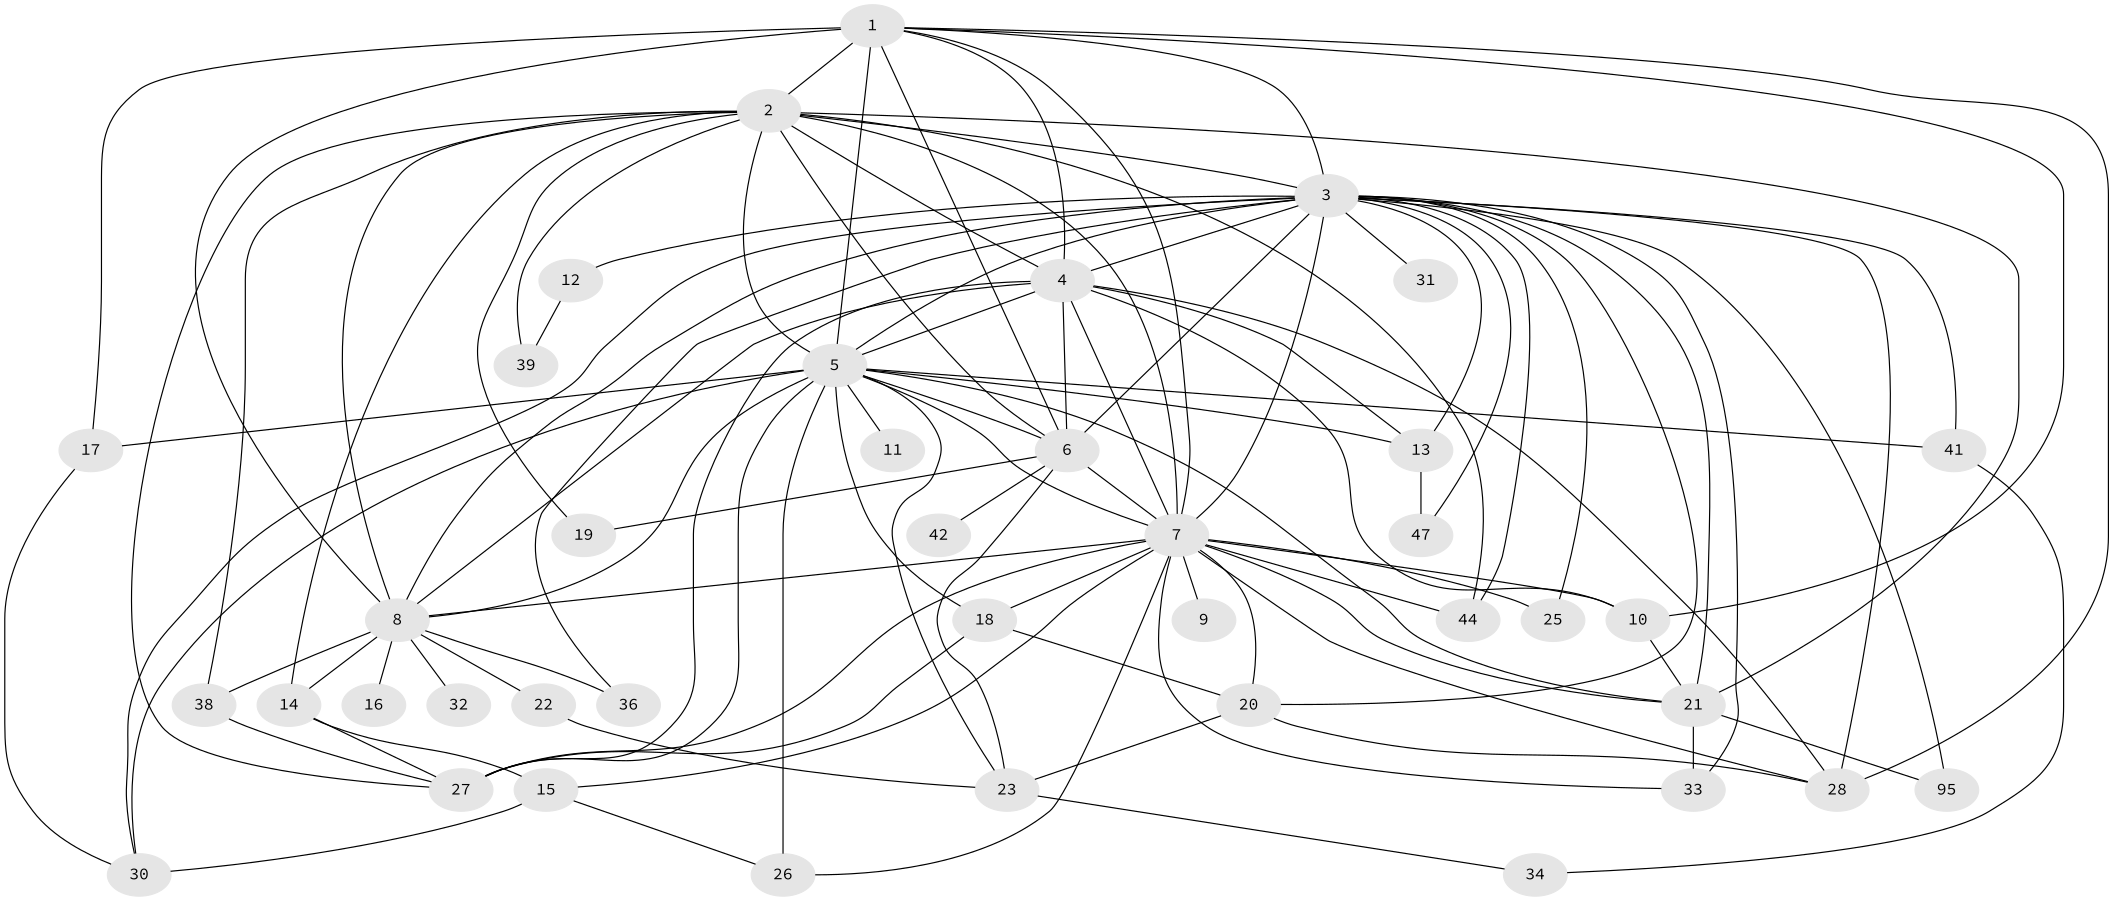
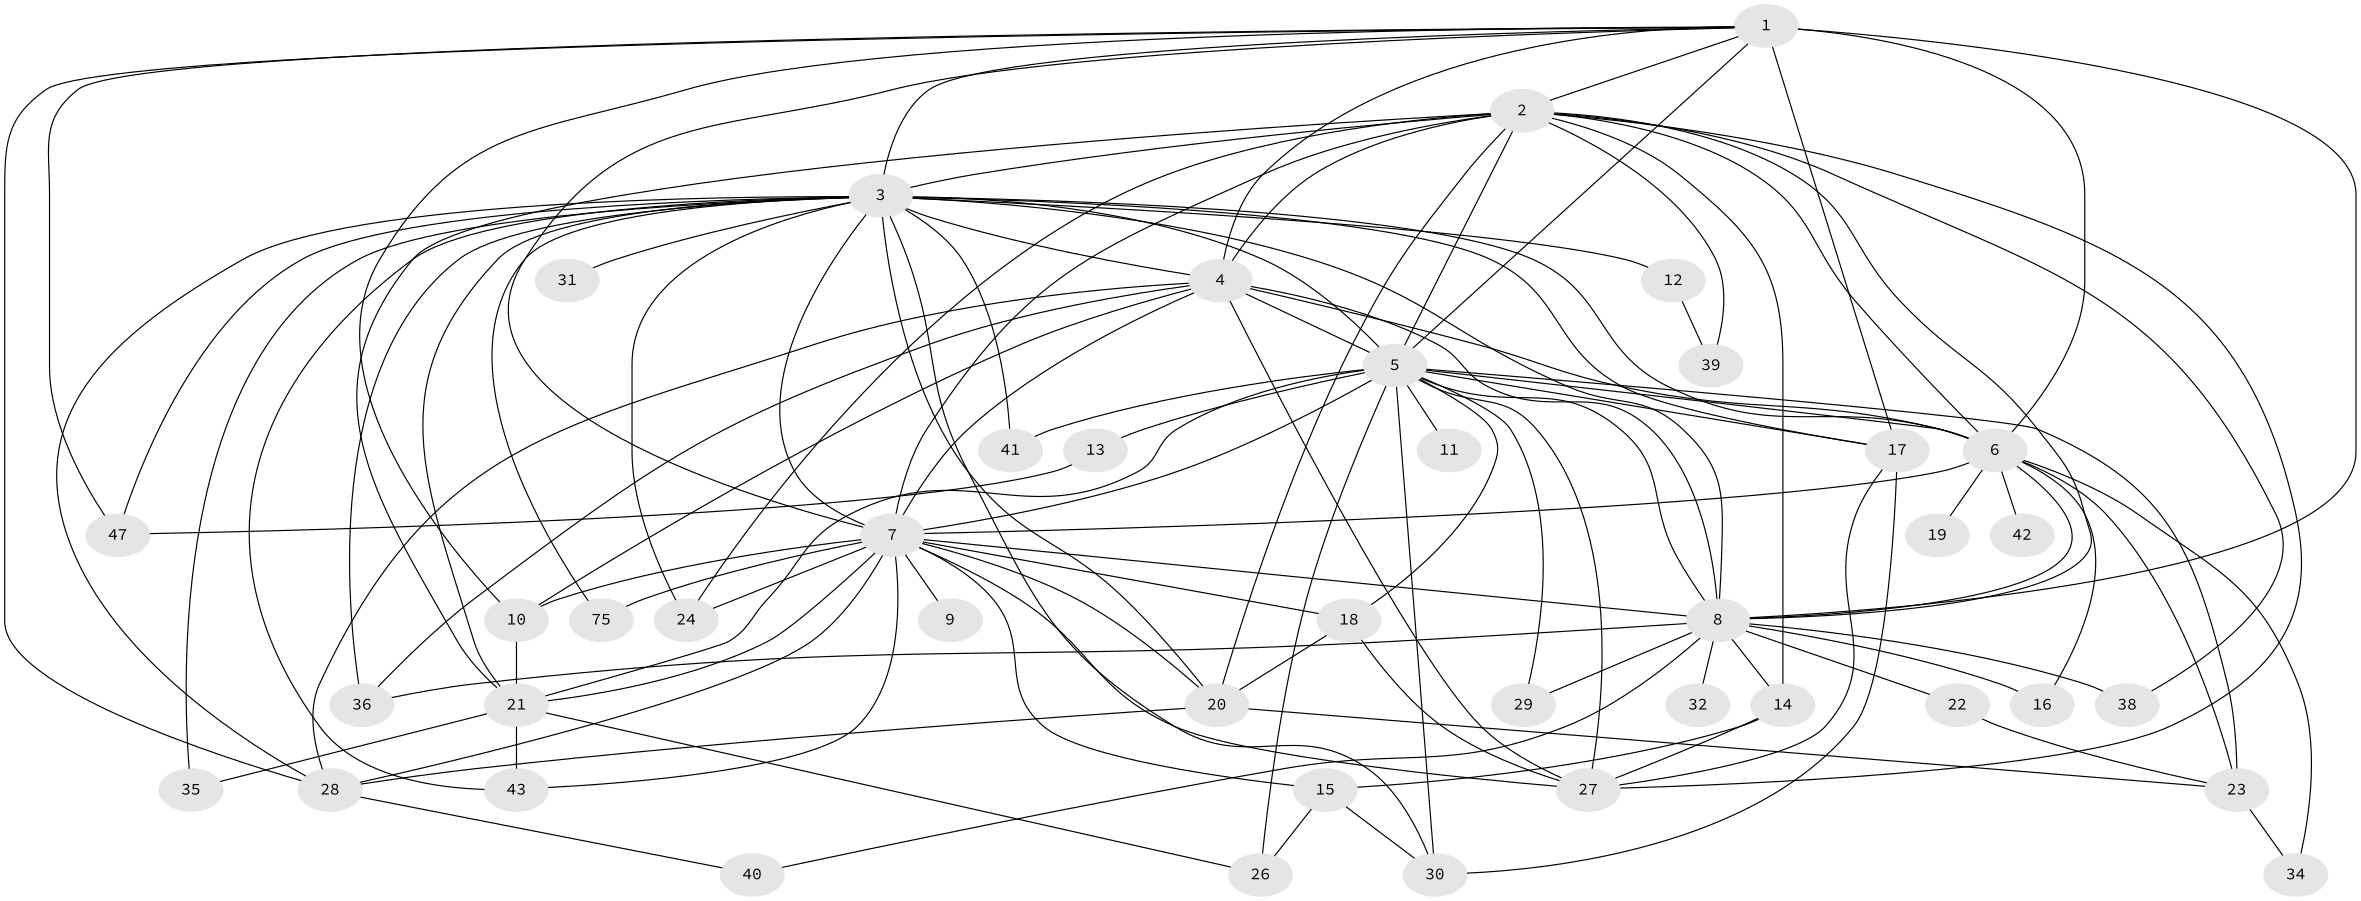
edge "1" -- "47": added
edge "2" -- "19": now "2" -- "20"
edge "3" -- "13": now "3" -- "17"
edge "4" -- "13": now "4" -- "36"
edge "6" -- "16": added
edge "6" -- "8": added
node "44": label "44" -> "24"
node "25": label "25" -> "75"
node "29": added
edge "38" -- "27": now "17" -- "27"
edge "7" -- "26": now "21" -- "26"
node "33": label "33" -> "43"
node "95": label "95" -> "35"
edge "41" -- "34": now "6" -- "34"
node "40": added
